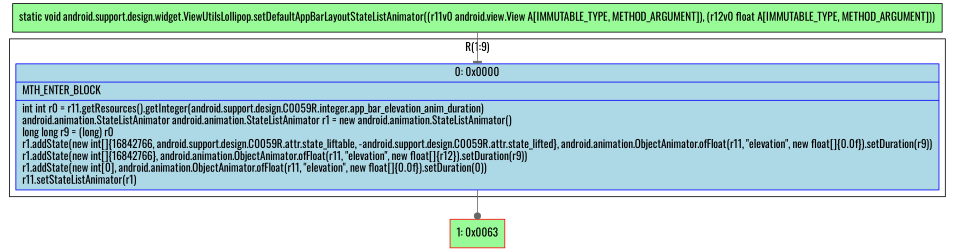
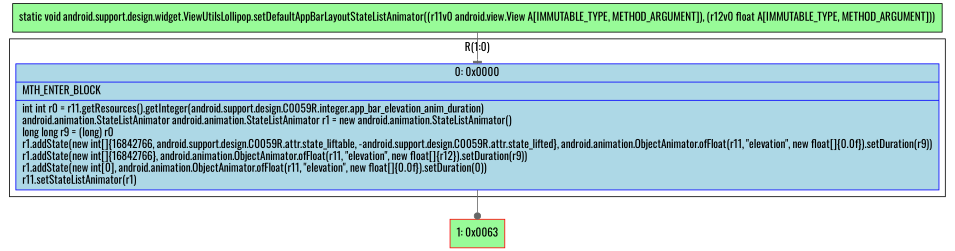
cluster "R(1:9)": label "R(1:9)" -> "R(1:0)"
